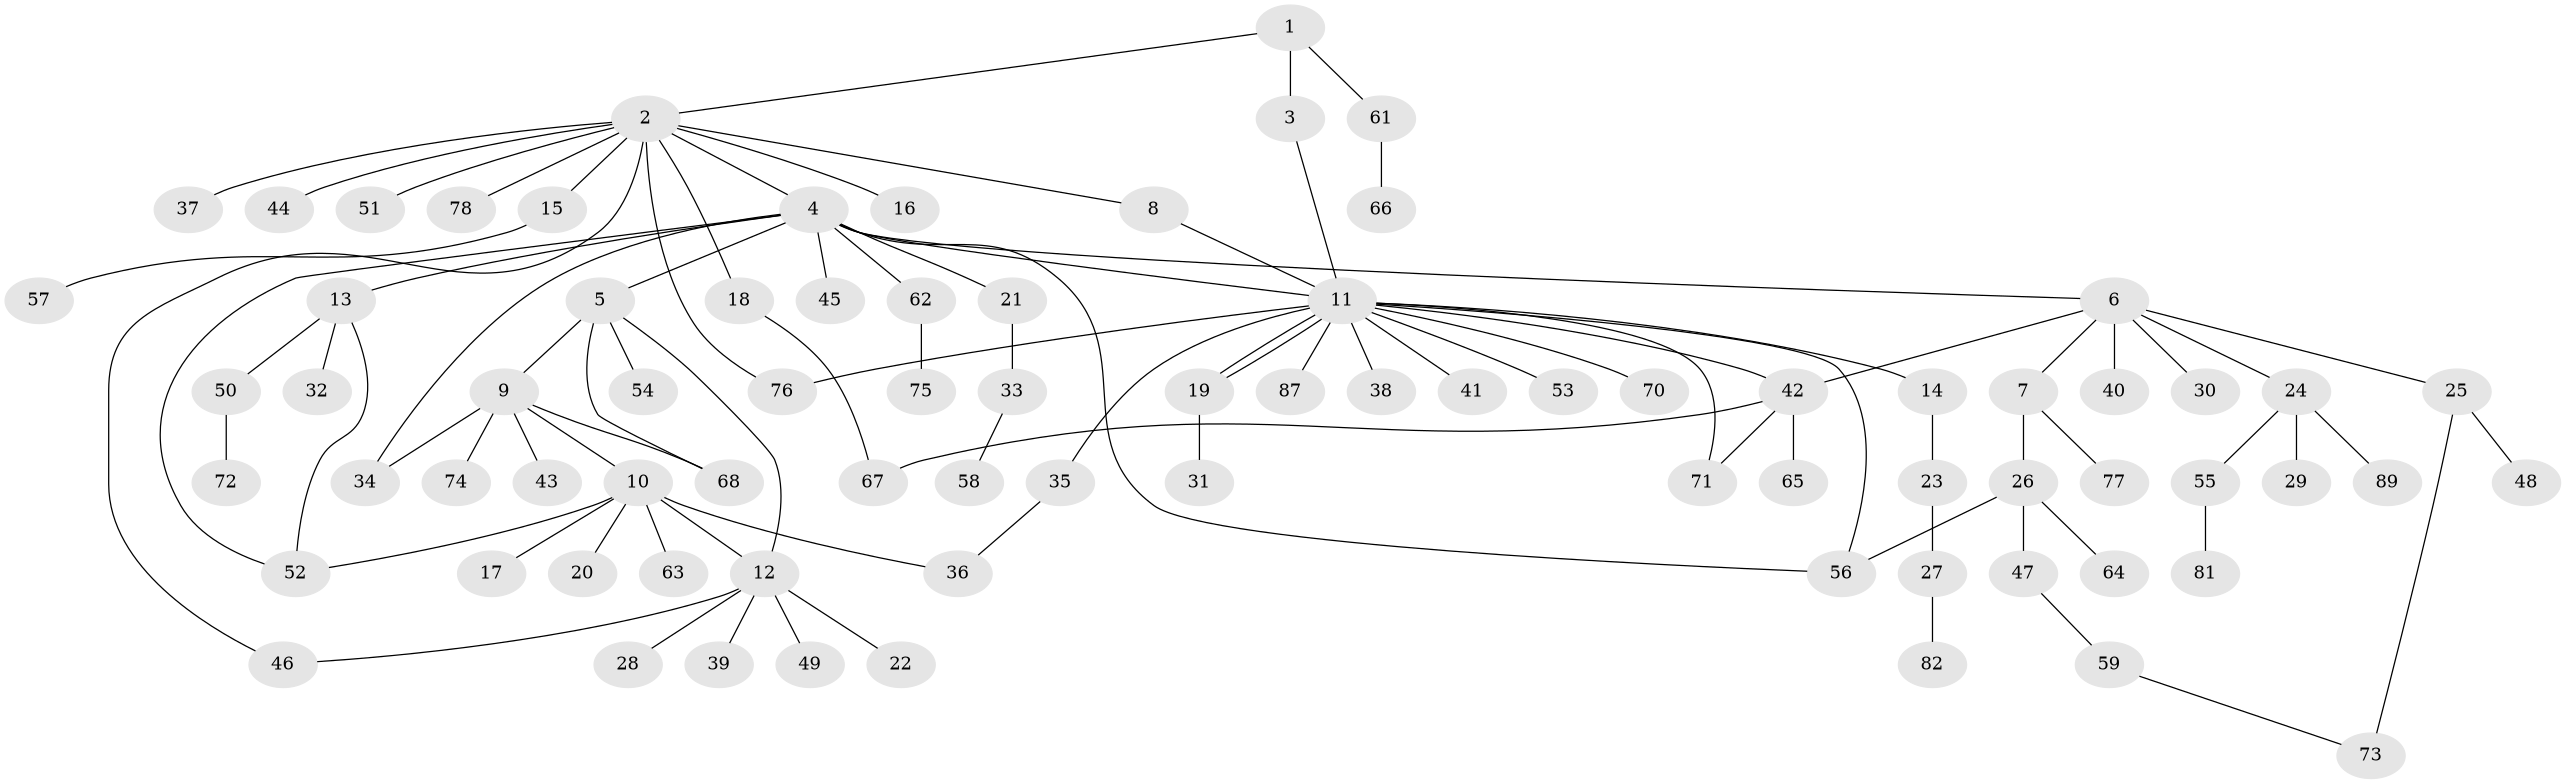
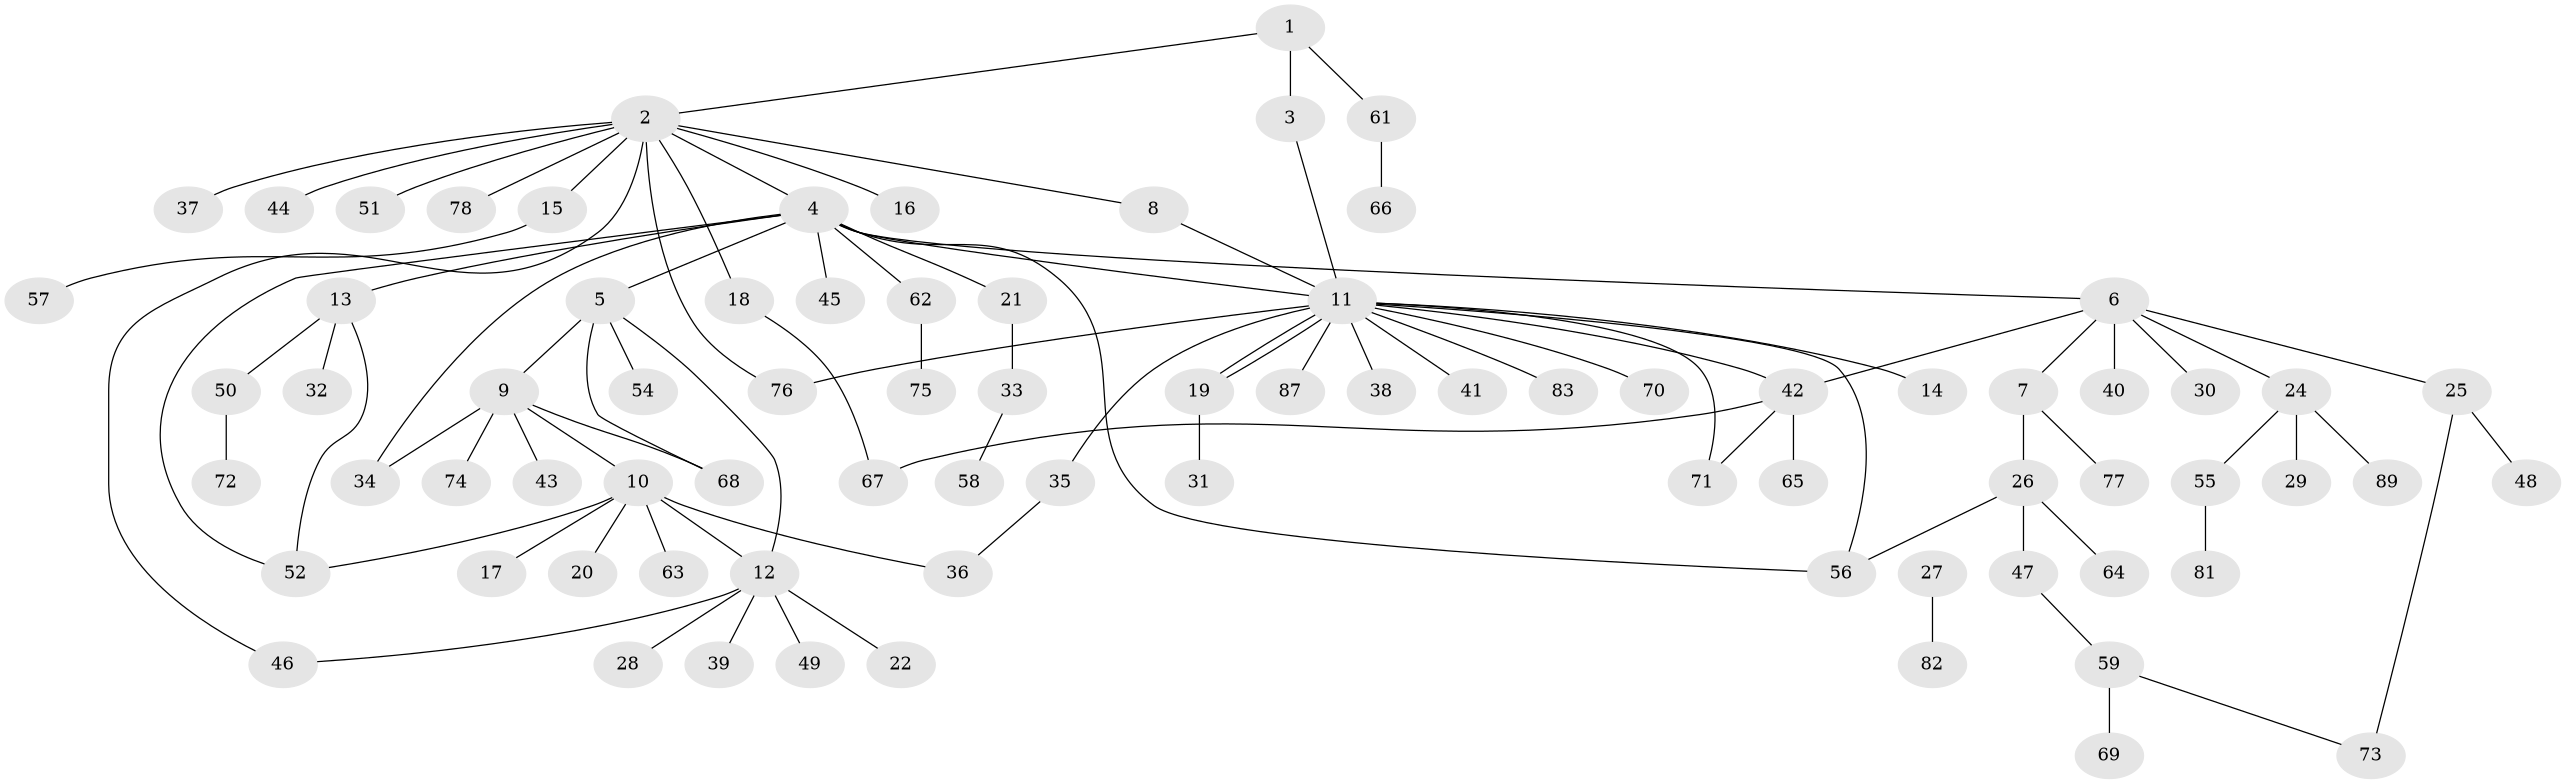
node "53": label "53" -> "83"
node "23": removed
node "69": added
